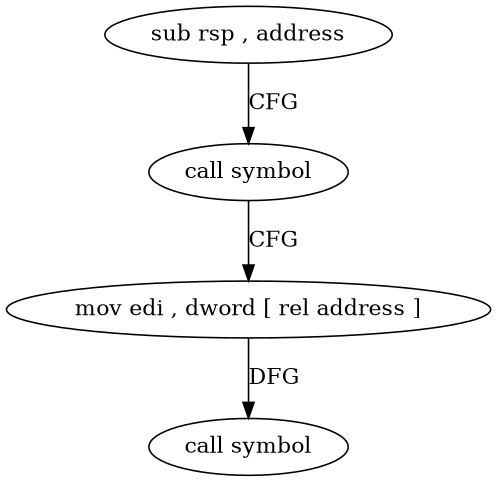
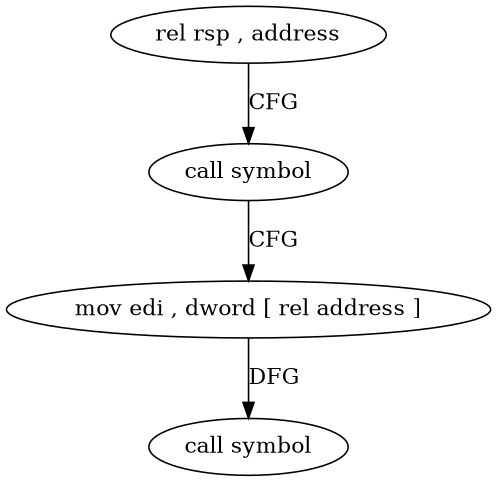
node "sub rsp , address": label "sub rsp , address" -> "rel rsp , address"
